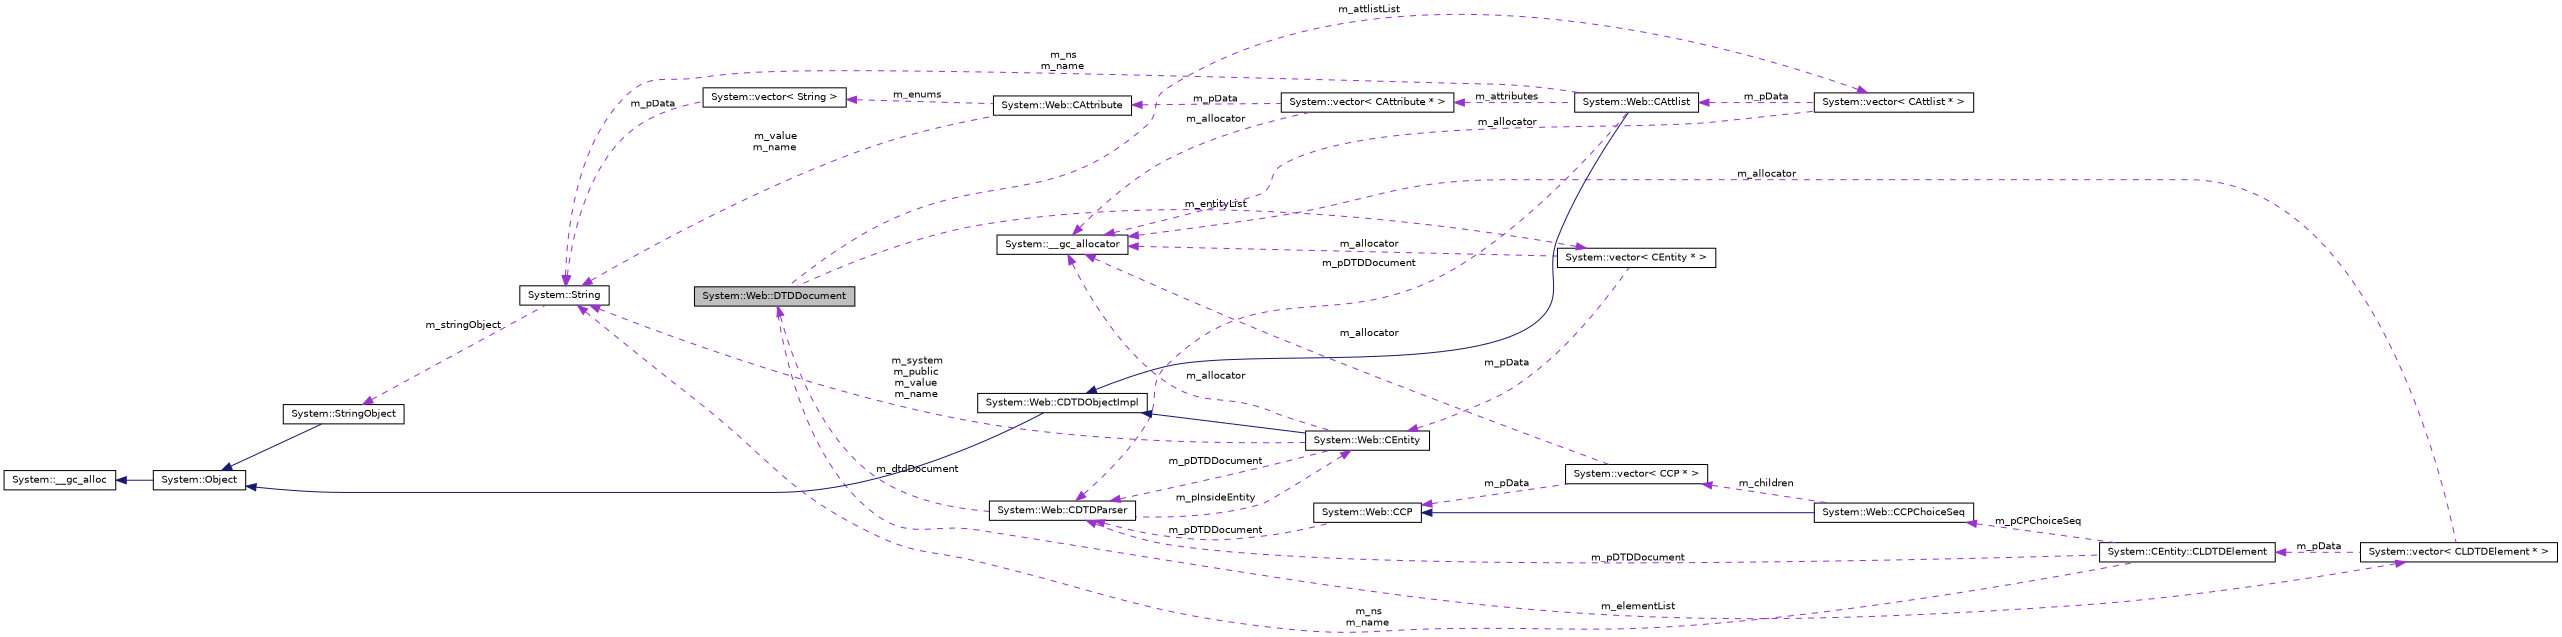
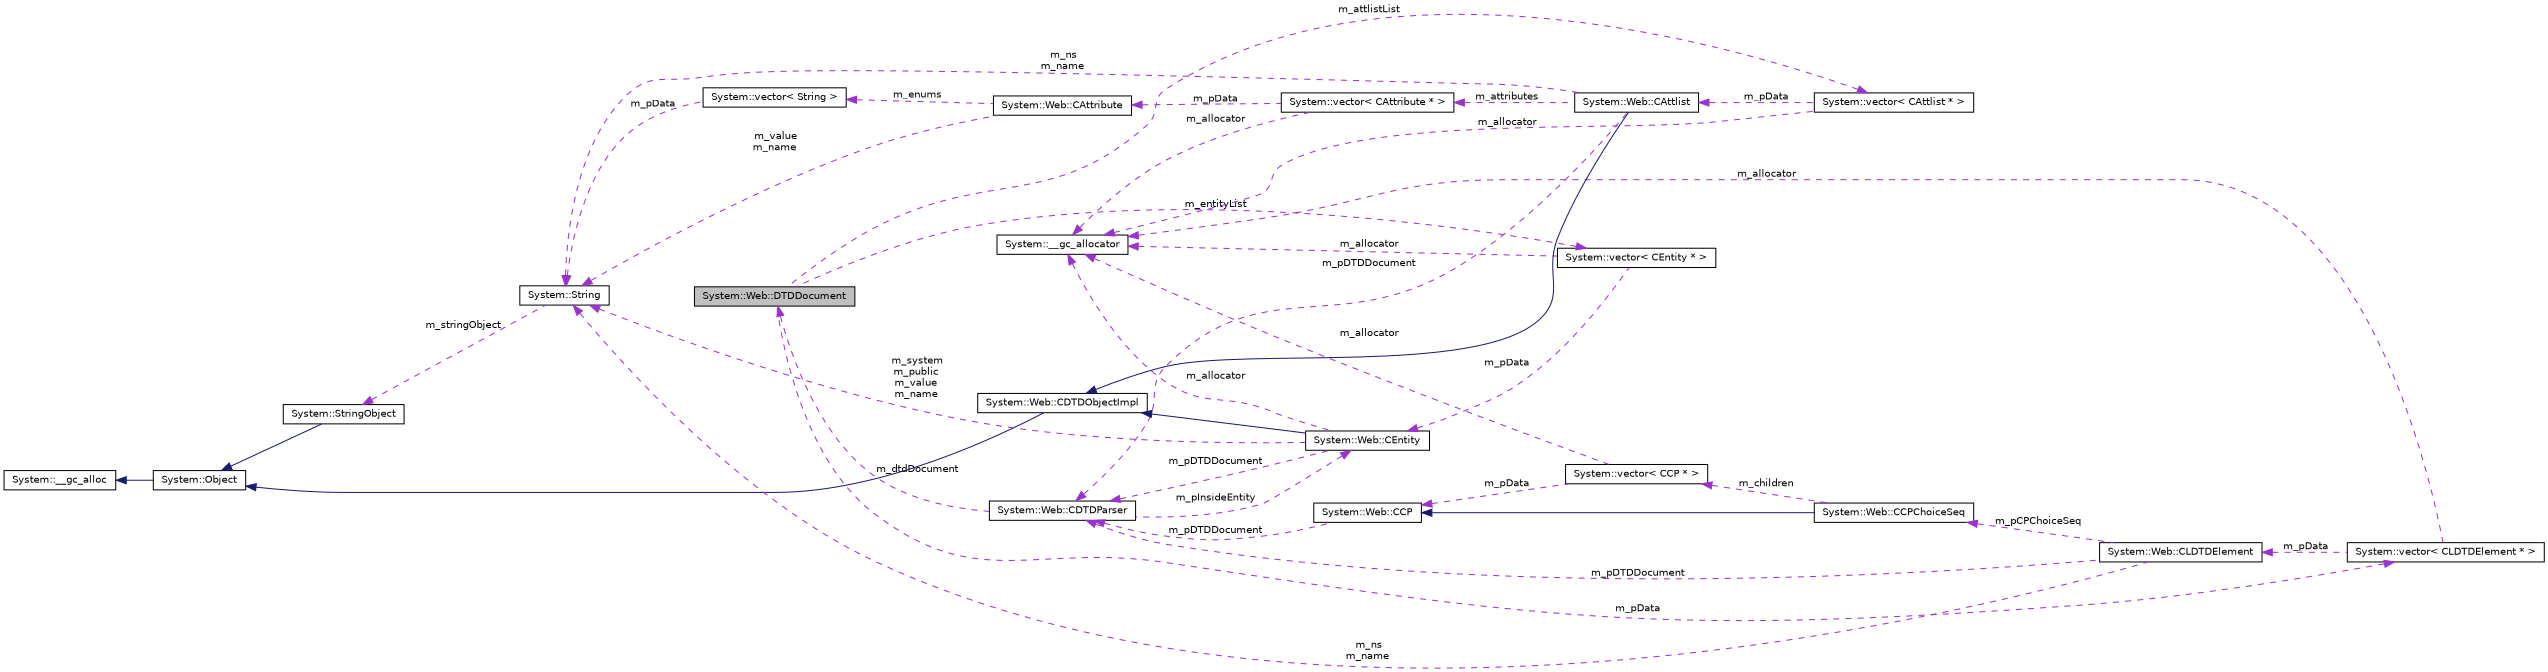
node "System::CEntity::CLDTDElement": label "System::CEntity::CLDTDElement" -> "System::Web::CLDTDElement"
edge "System::Web::DTDDocument" -> "System::vector< CLDTDElement * >": label " m_elementList" -> " m_pData"
